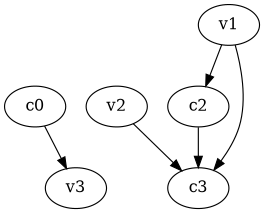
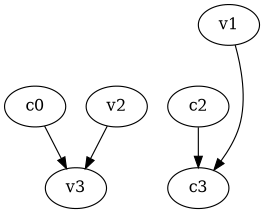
edge "v1" -> "c2": removed
edge "v2" -> "c3": now "v2" -> "v3"
